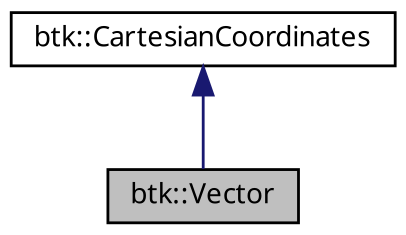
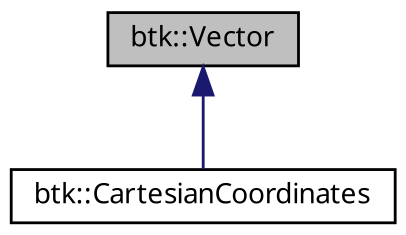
edge "btk::Vector" -> "btk::CartesianCoordinates": reversed
